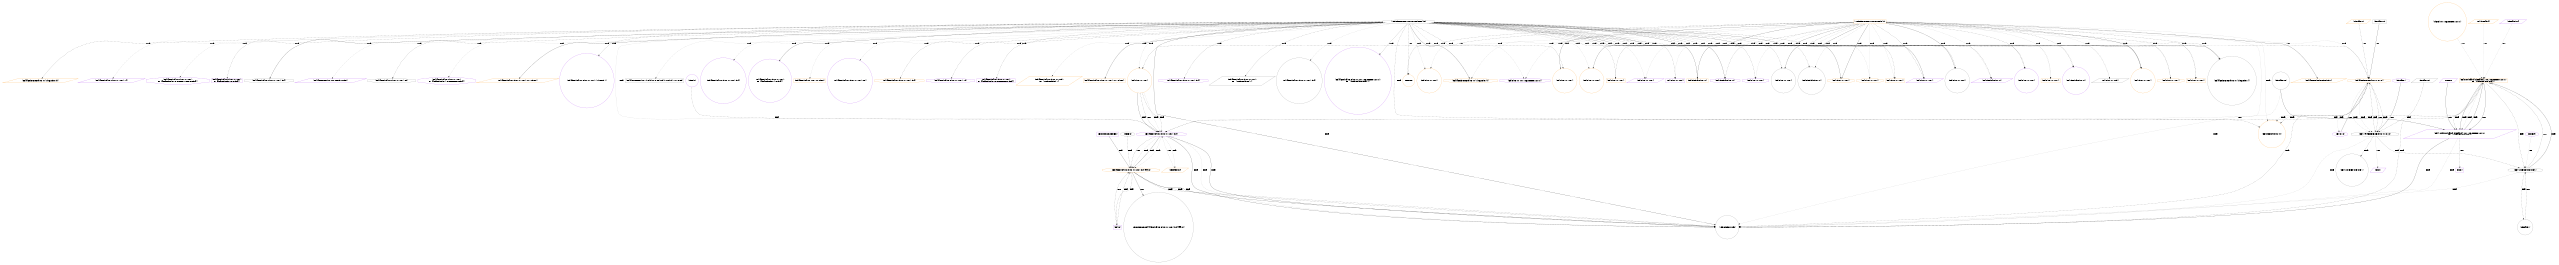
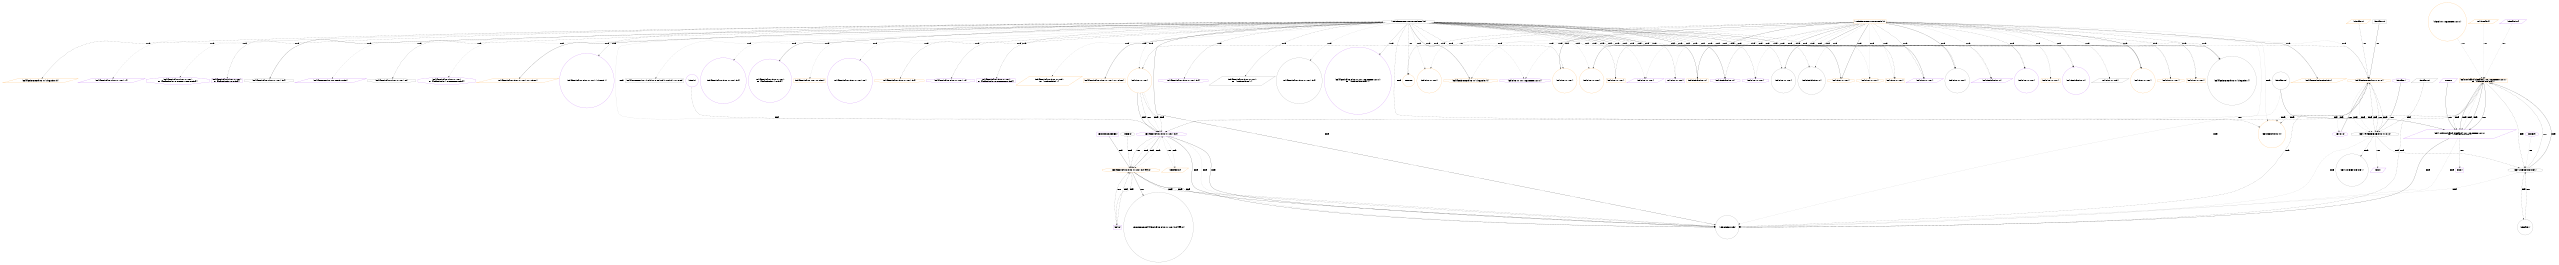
edge "(MethodParameterIn,struct magic *m)" -> "(Call,file_pstring_length_size(m))": label "AST: " -> "DDG: "
